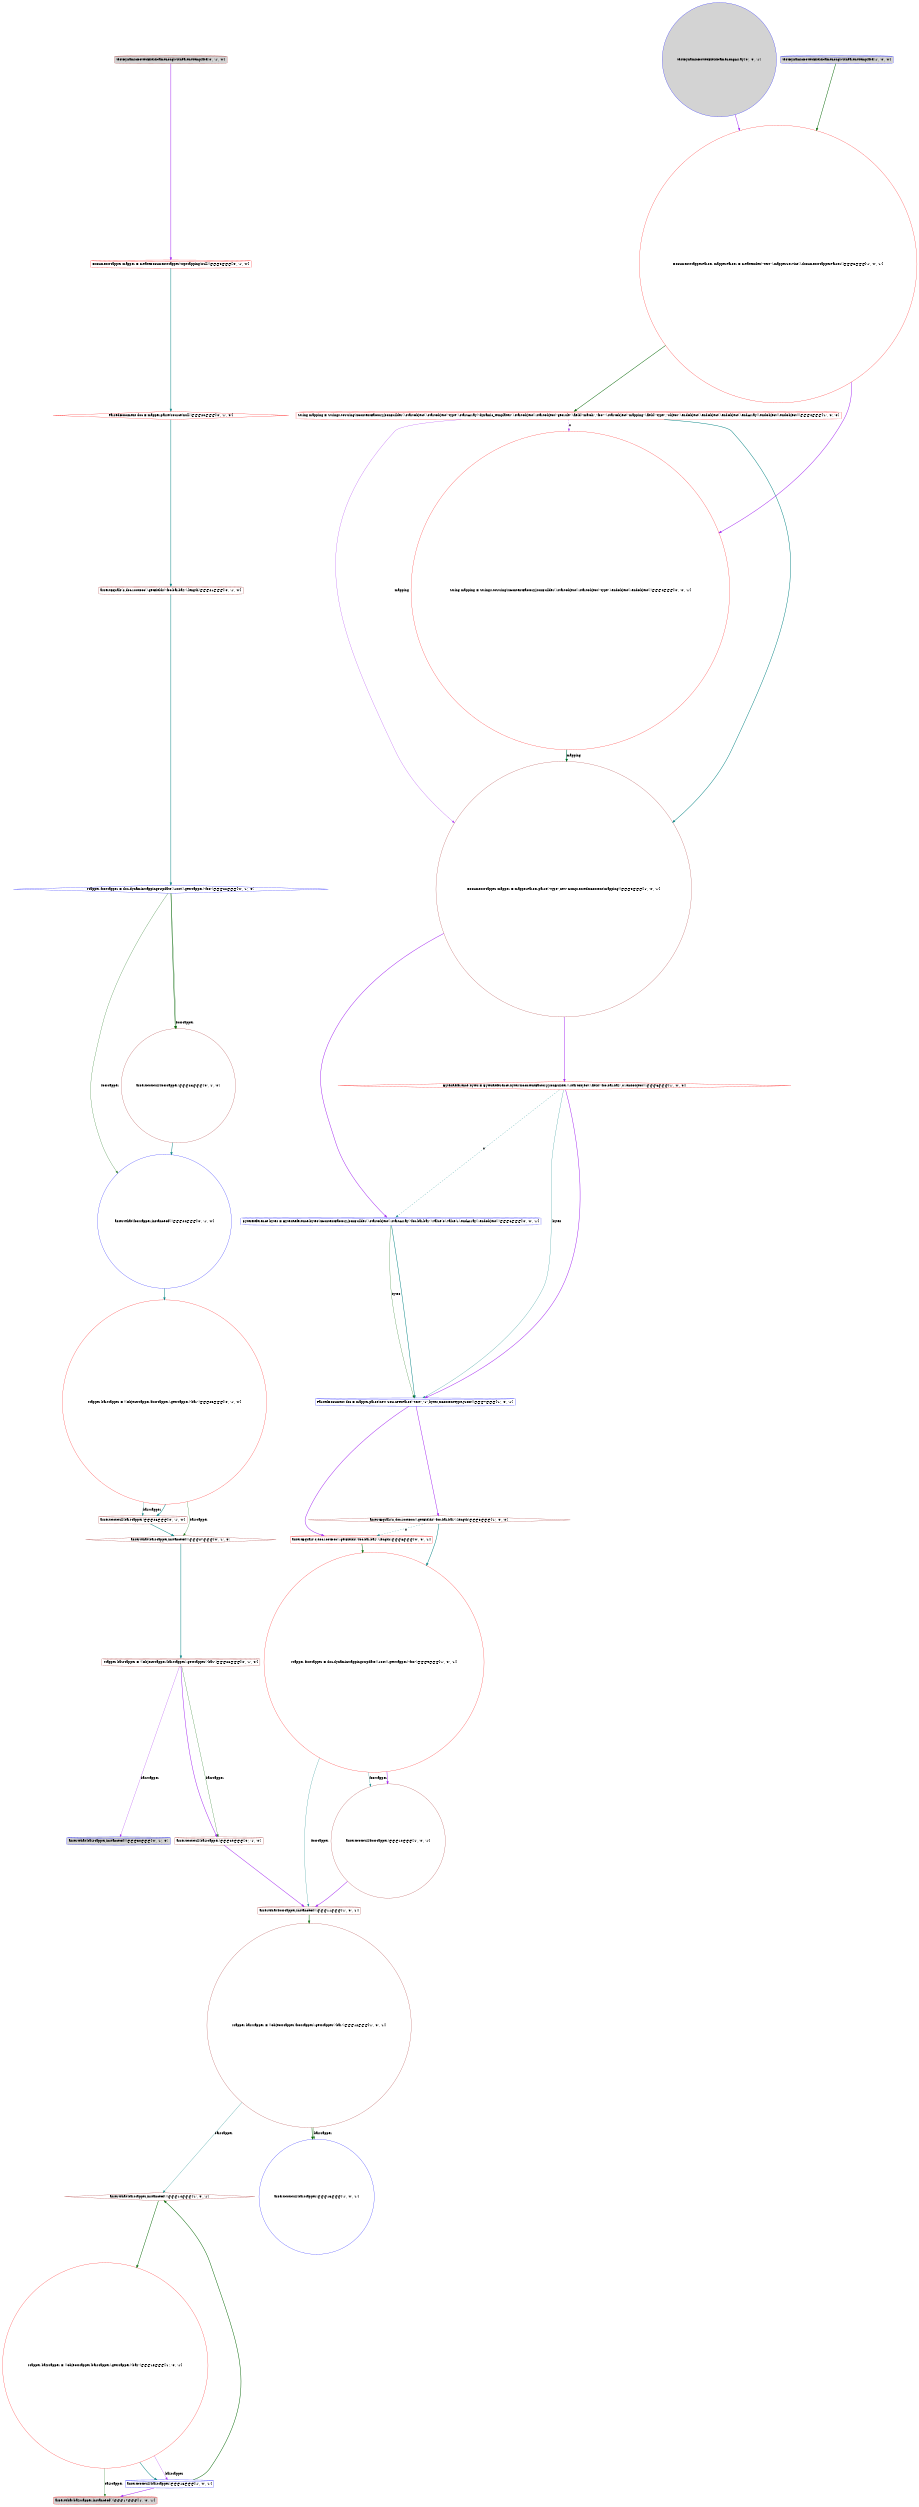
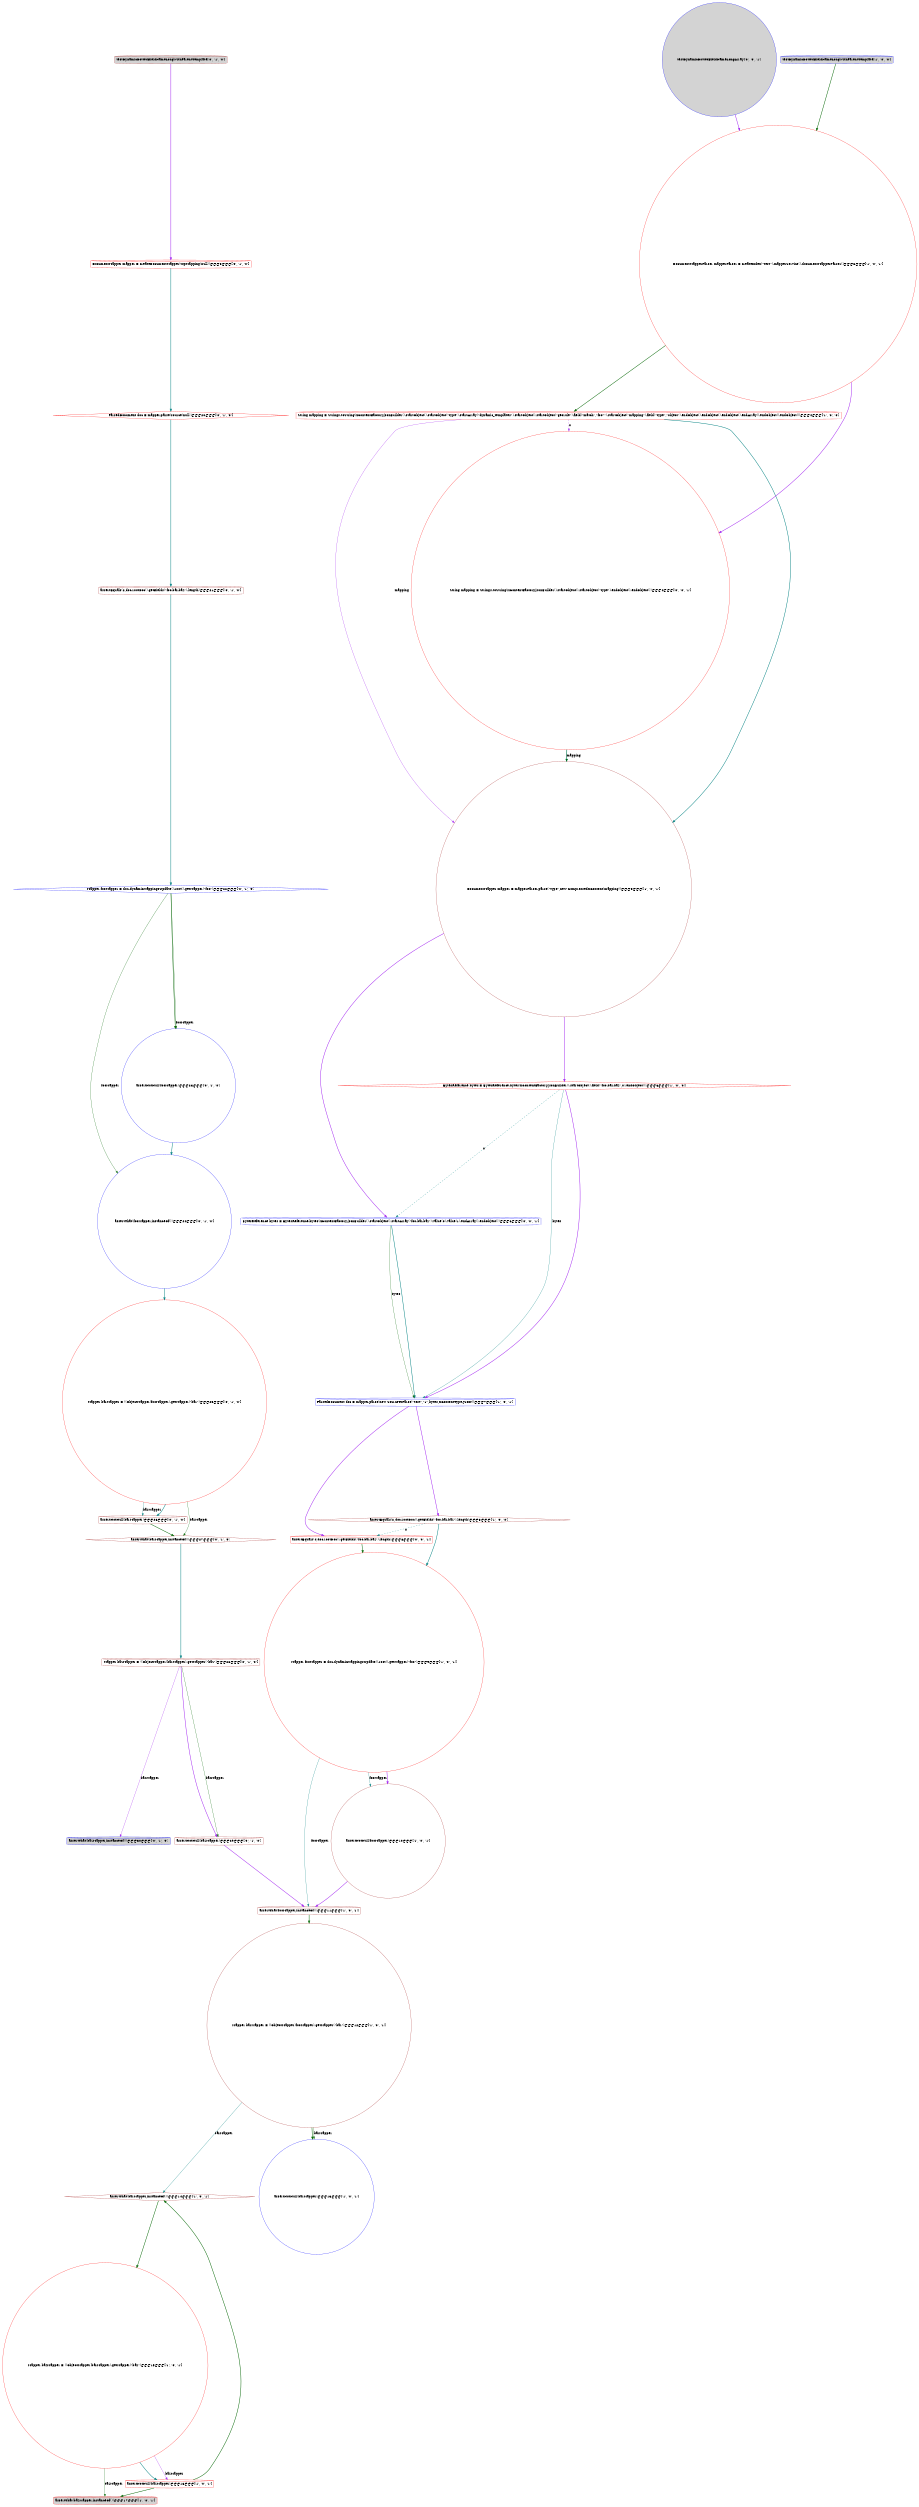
node "assertNotNull(fooMapper)@@@23@@@['0', '1', '0']": color brown -> blue
edge "assertNotNull(barMapper)@@@26@@@['0', '1', '0']" -> "assertThat(barMapper,instanceOf())@@@27@@@['0', '1', '0']": color teal -> darkgreen
node "assertNotNull(bazMapper)@@@16@@@['1', '0', '1']": color blue -> red
edge "assertNotNull(bazMapper)@@@16@@@['1', '0', '1']" -> "assertThat(bazMapper,instanceOf())@@@17@@@['1', '0', '1']": color purple -> darkgreen
